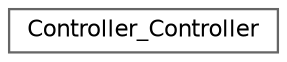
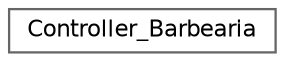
node "Controller_Controller": label "Controller_Controller" -> "Controller_Barbearia"
